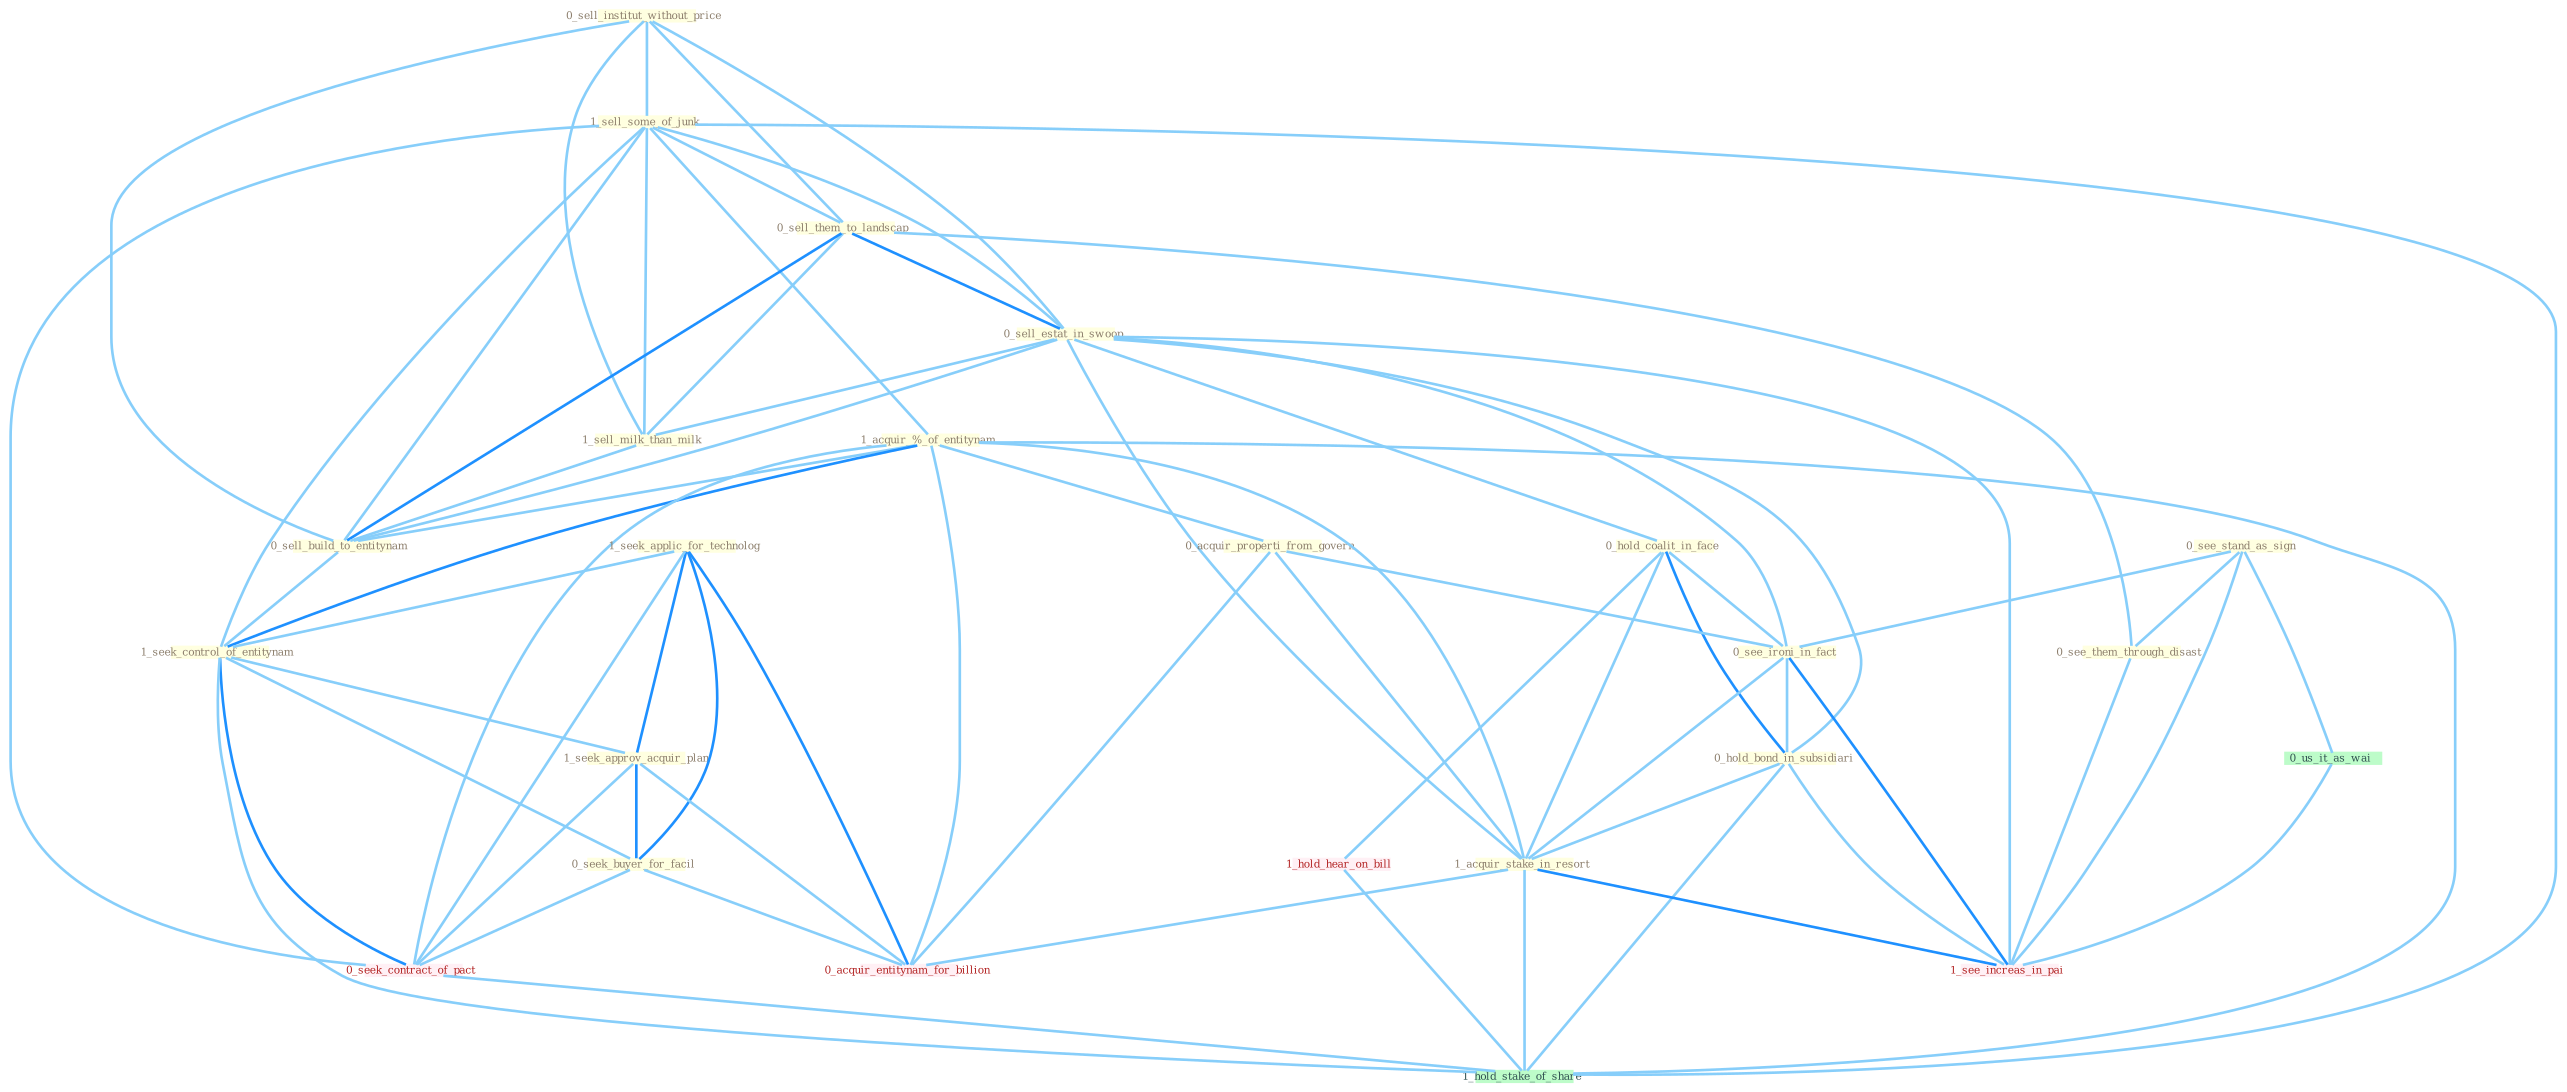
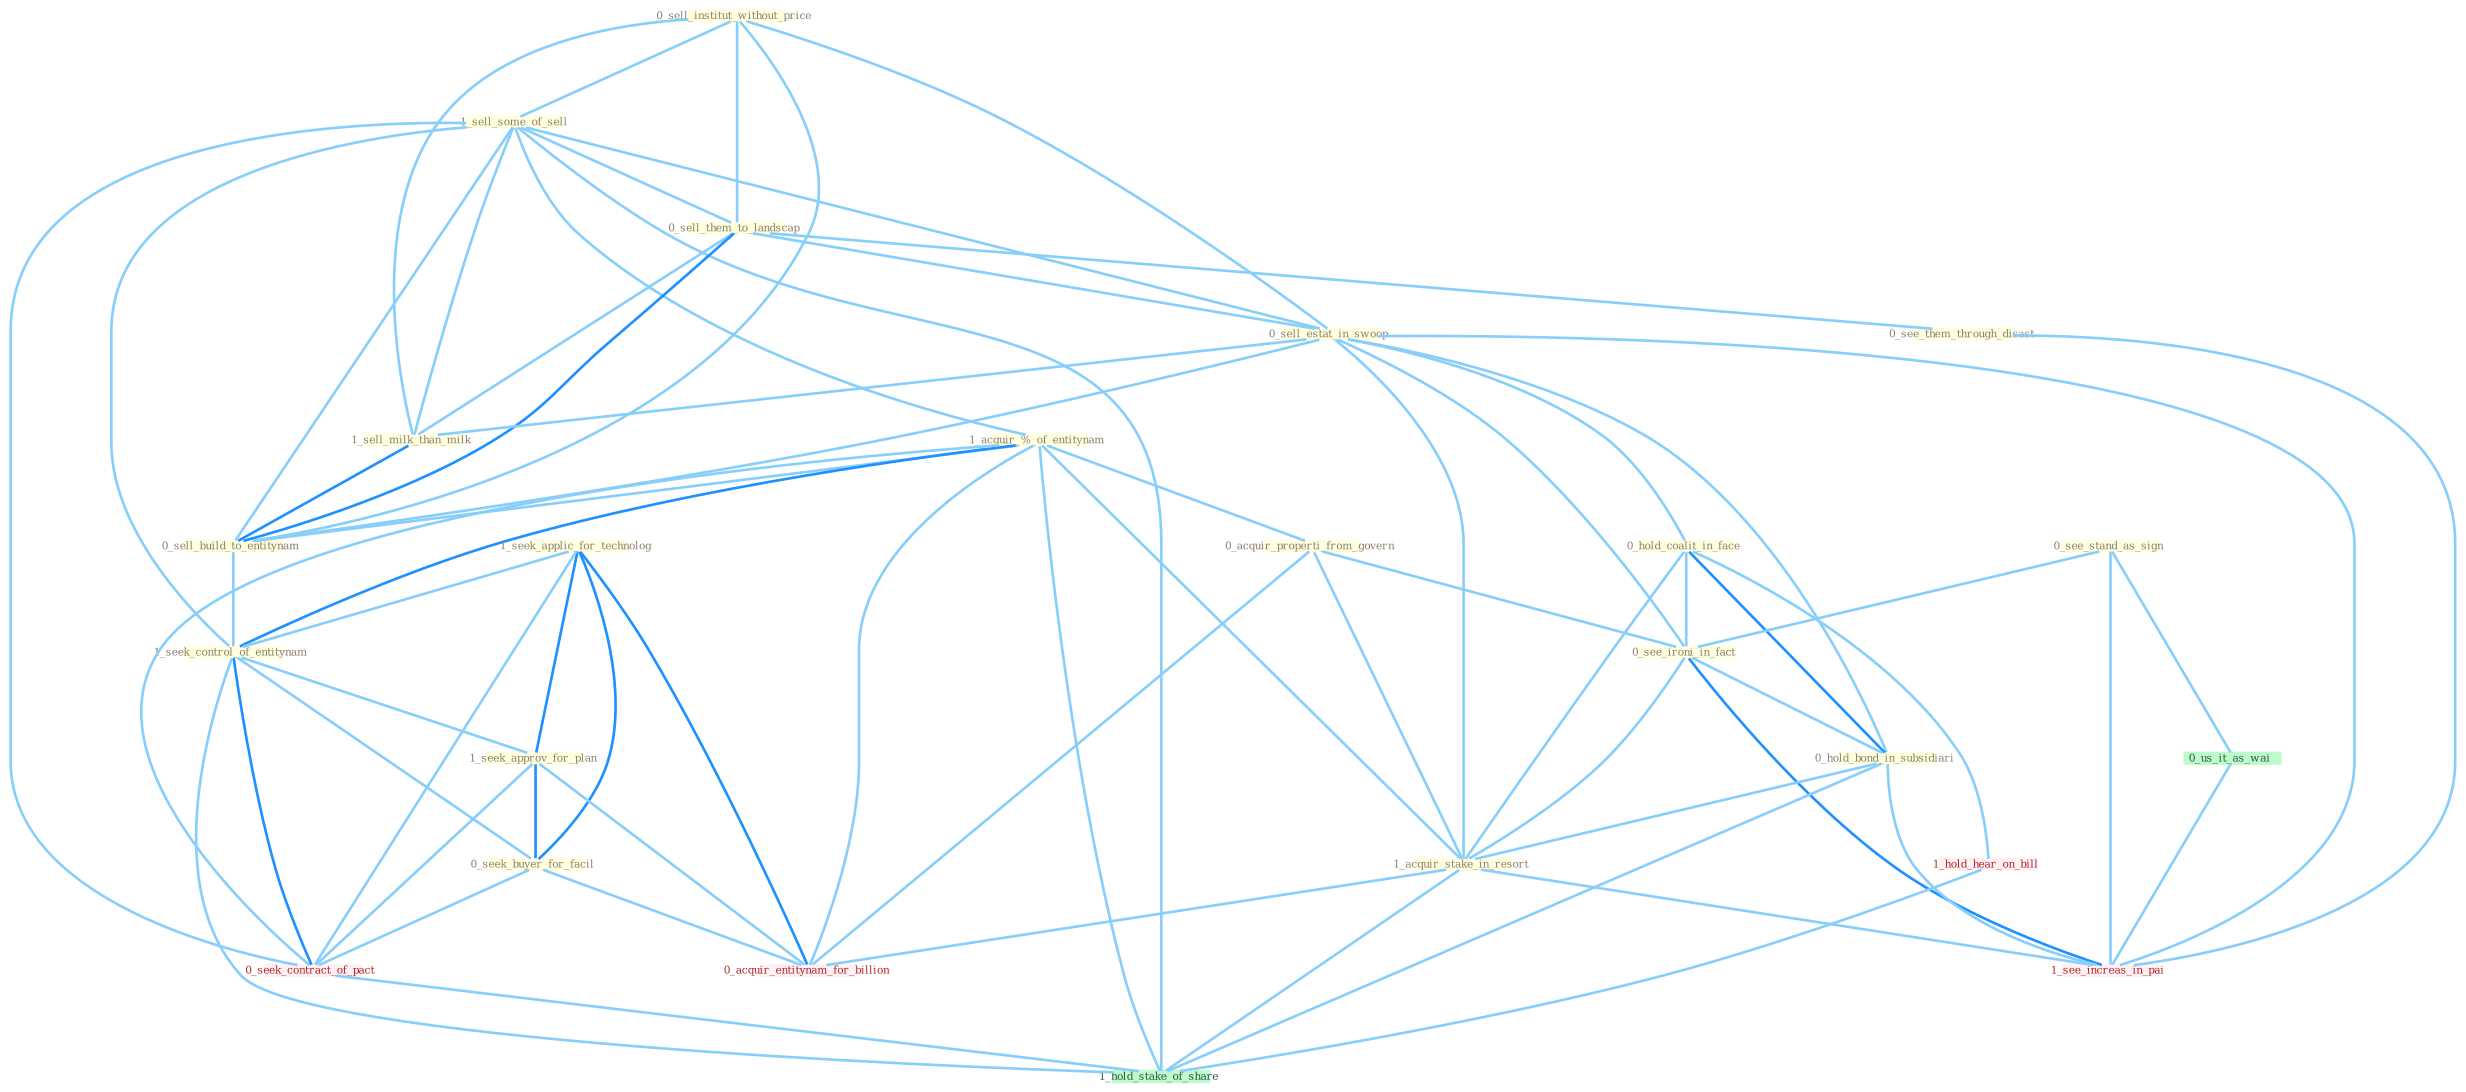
node "1_sell_some_of_junk": label "1_sell_some_of_junk" -> "1_sell_some_of_sell"
edge "0_sell_them_to_landscap" -- "0_sell_estat_in_swoop": color #1e90ff -> #87cefa
edge "1_sell_milk_than_milk" -- "0_sell_build_to_entitynam": color #87cefa -> #1e90ff
edge "0_see_stand_as_sign" -- "0_see_them_through_disast": removed
node "1_seek_approv_acquir_plan": label "1_seek_approv_acquir_plan" -> "1_seek_approv_for_plan"
edge "1_acquir_stake_in_resort" -- "1_see_increas_in_pai": color #1e90ff -> #87cefa
